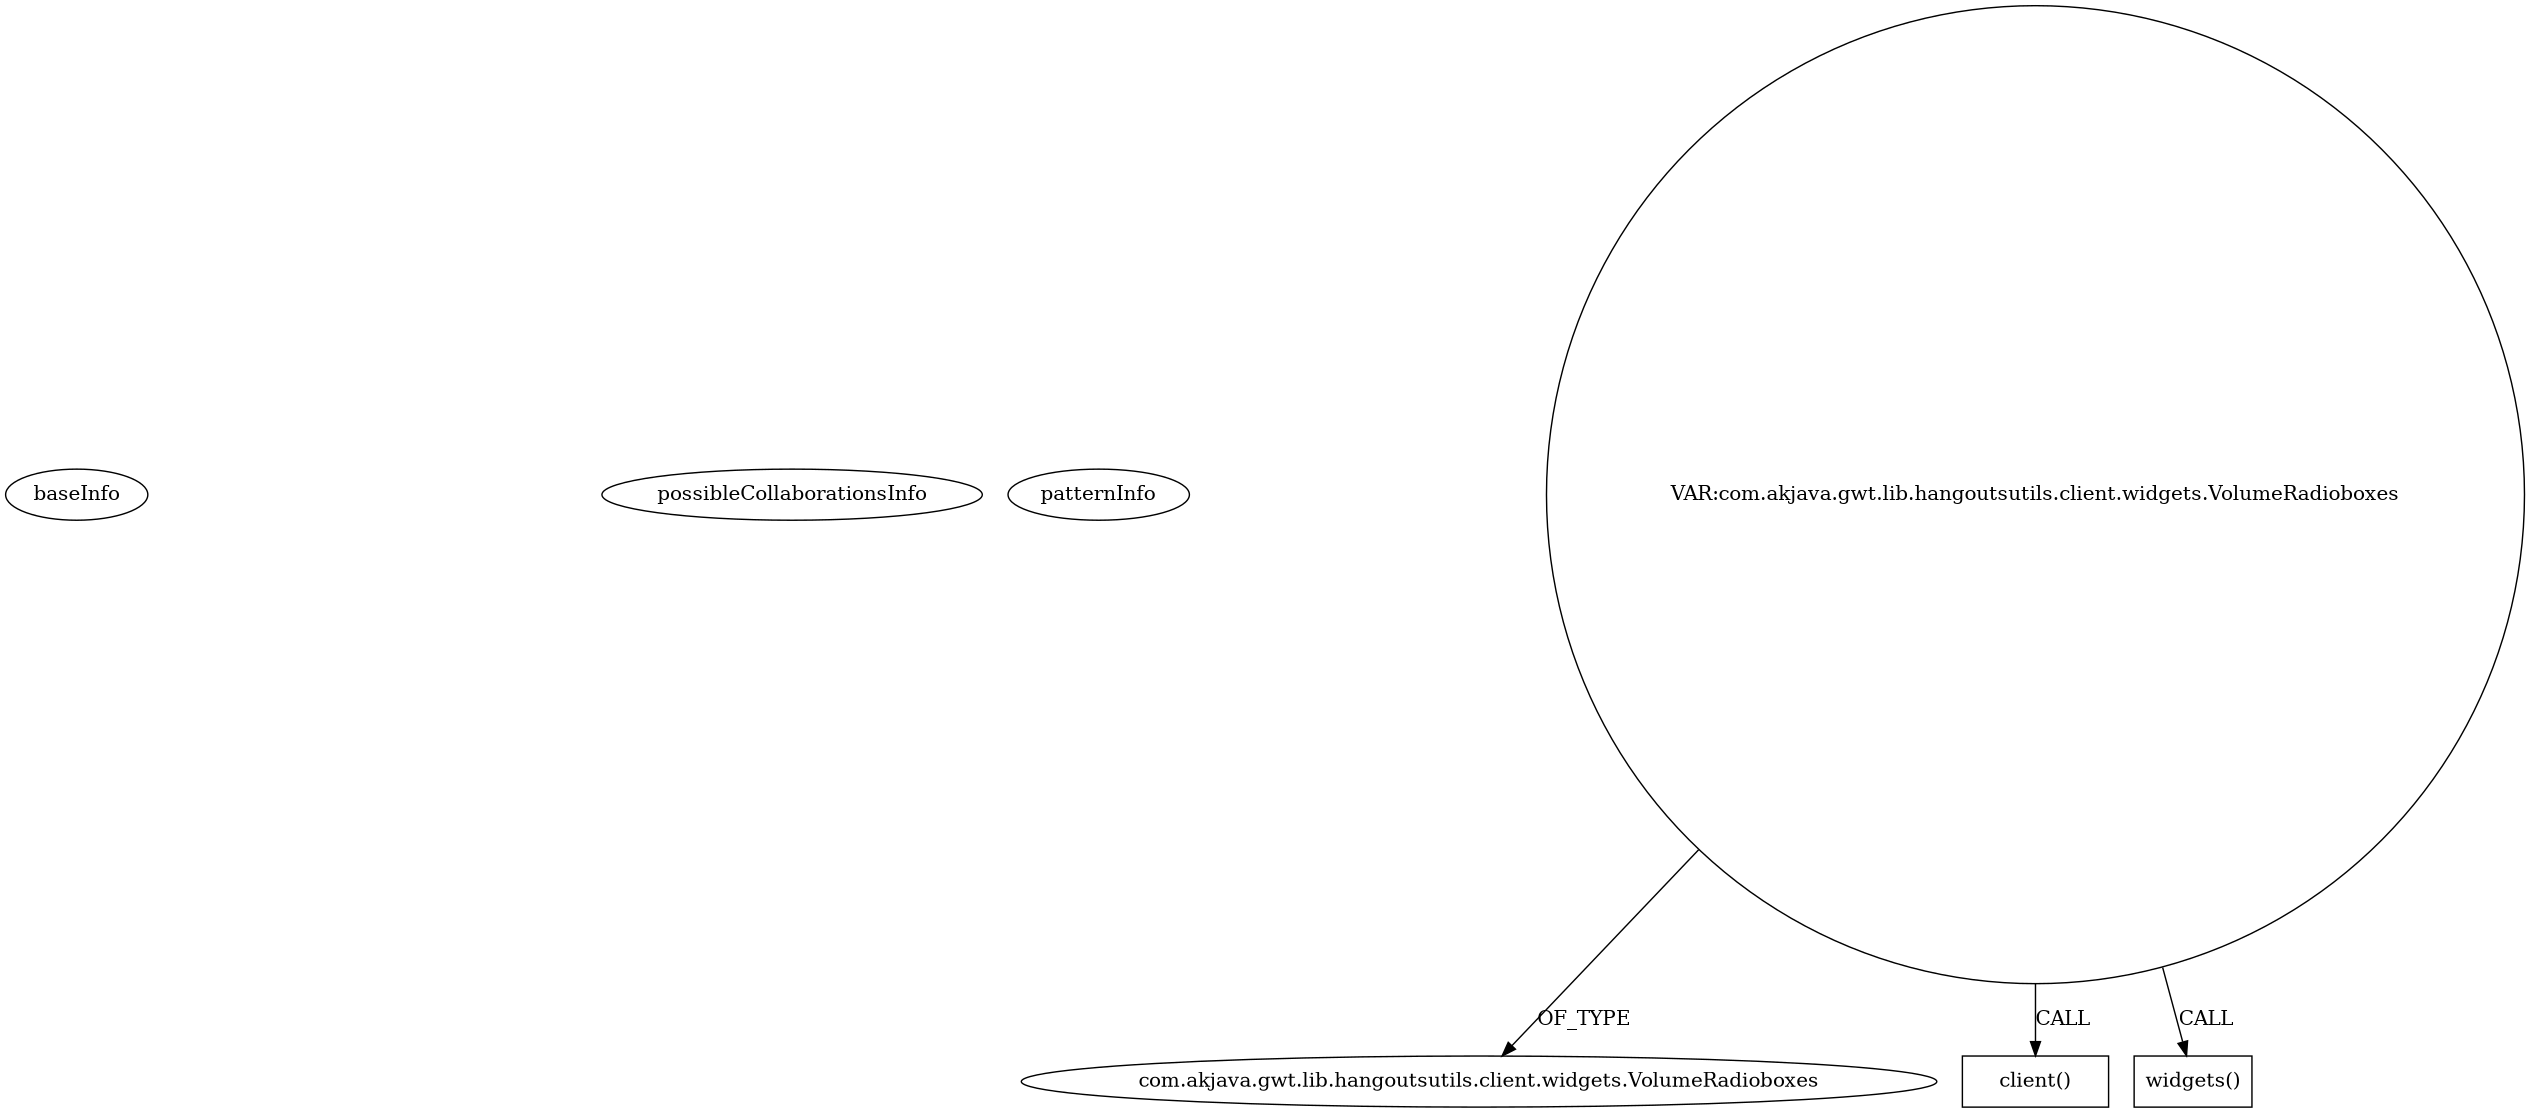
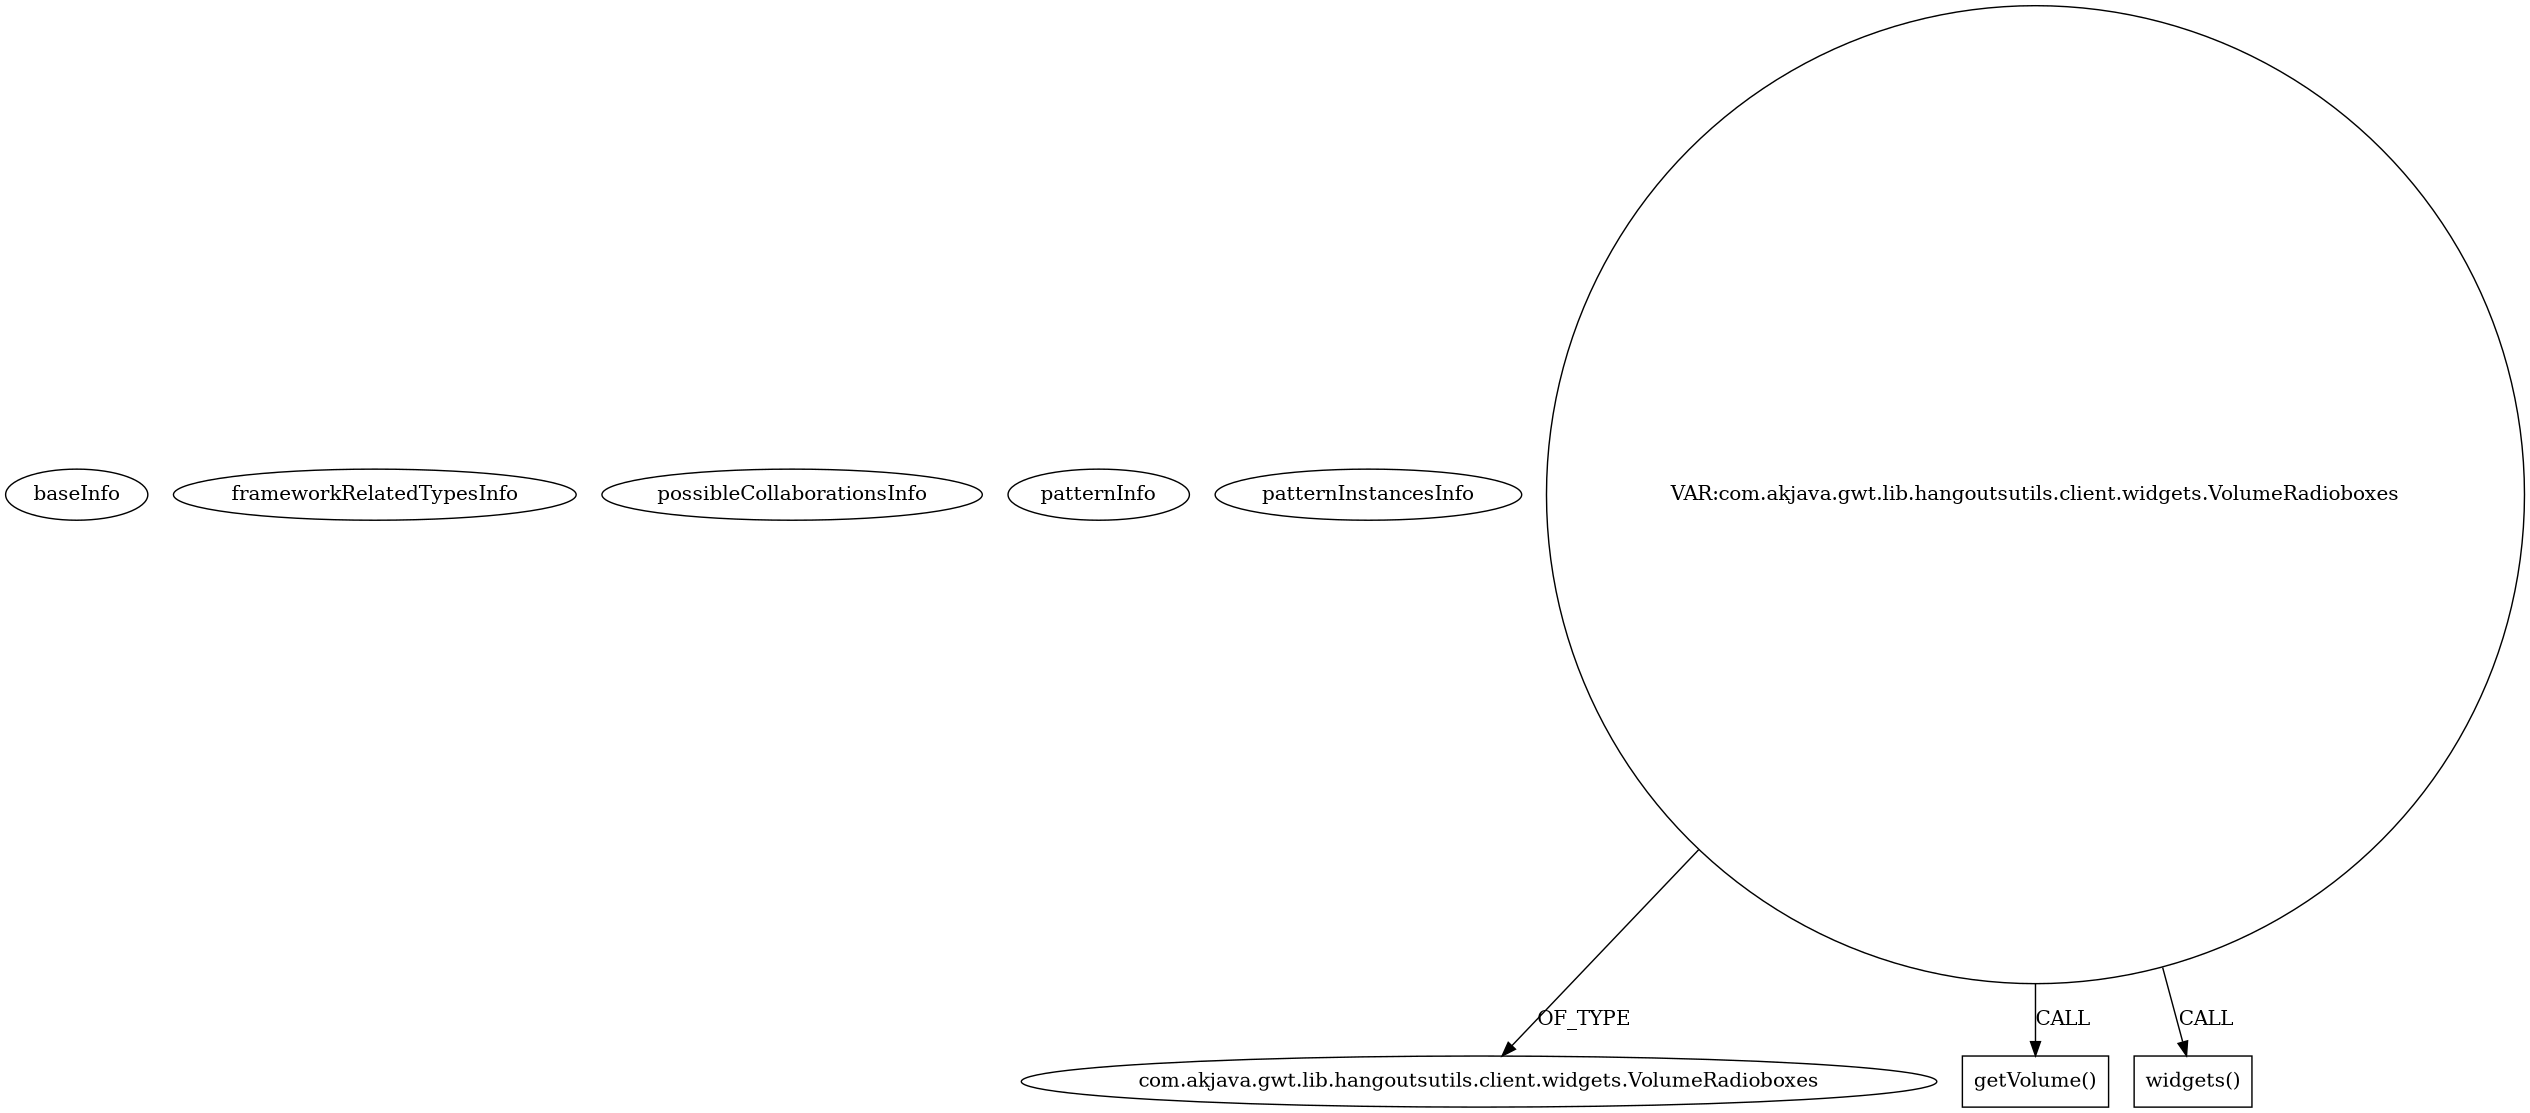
node "frameworkRelatedTypesInfo": added
node "patternInstancesInfo": added
node "client()": label "client()" -> "getVolume()"
